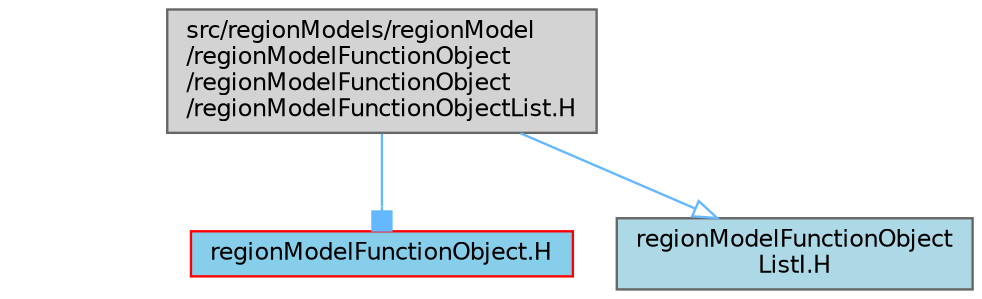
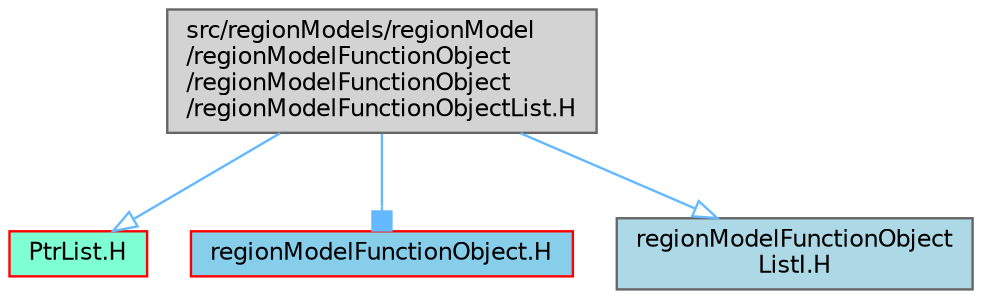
node "PtrList.H": added
